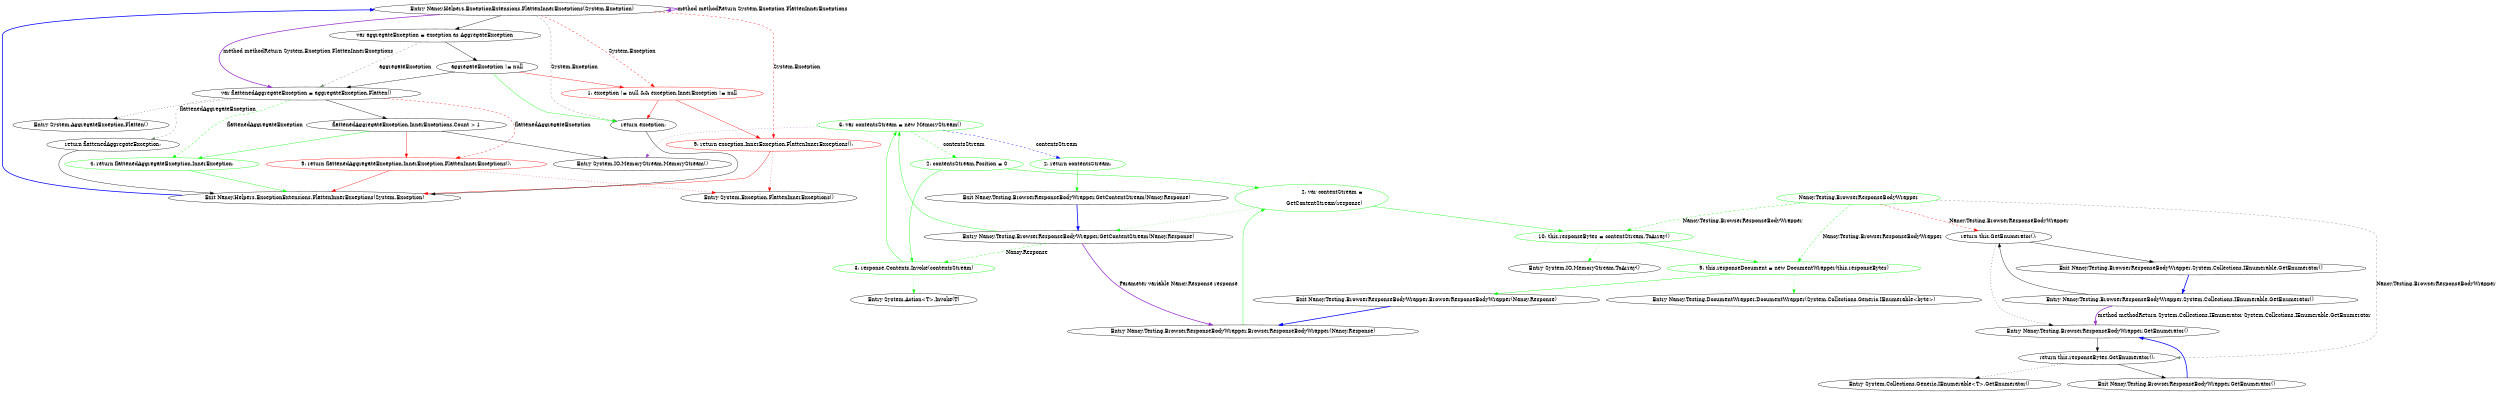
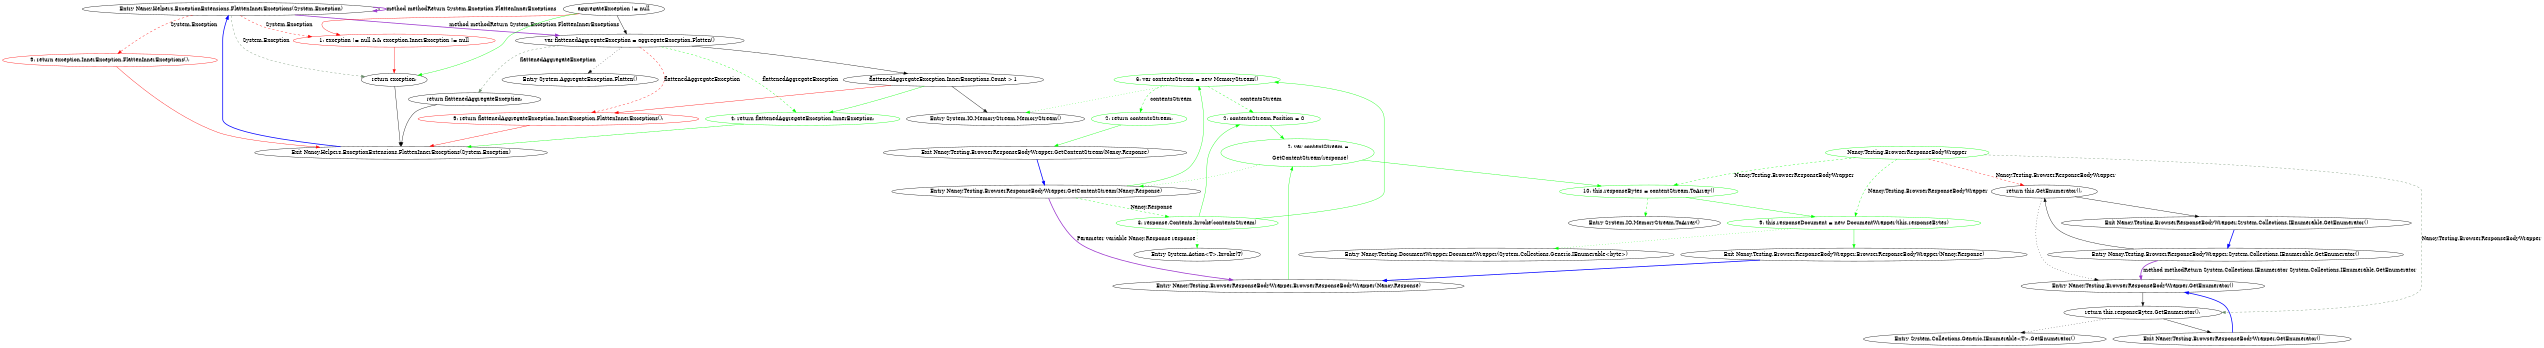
node "var aggregateException = exception as AggregateException": removed
edge "1: exception != null && exception.InnerException != null" -> "9: return exception.InnerException.FlattenInnerExceptions();": removed
edge "6: var contentsStream = new MemoryStream()" -> "Entry System.IO.MemoryStream.MemoryStream()": color darkorchid -> green
edge "6: var contentsStream = new MemoryStream()" -> "2: return contentsStream;": color blue -> green
node "Entry System.Exception.FlattenInnerExceptions()": removed
edge "2: contentsStream.Position = 0" -> "3: response.Contents.Invoke(contentsStream)": reversed
edge "10: this.responseBytes = contentStream.ToArray()" -> "Entry System.IO.MemoryStream.ToArray()": style dotted -> dashed
